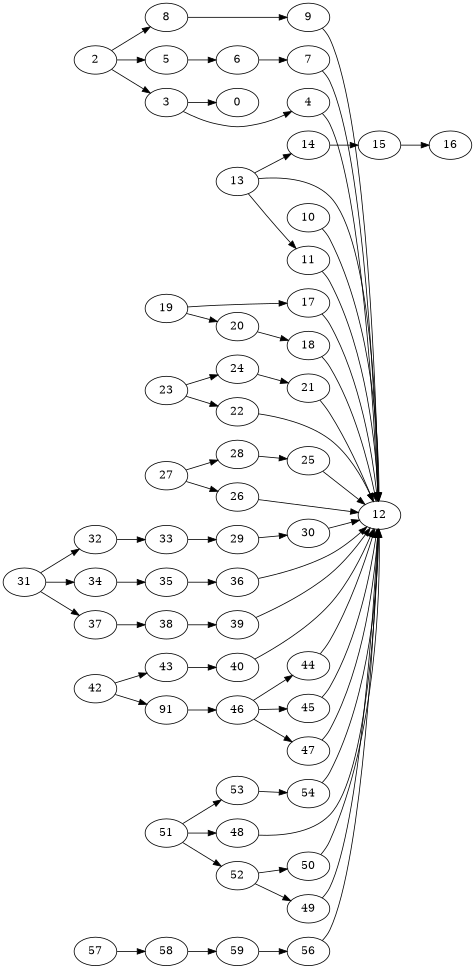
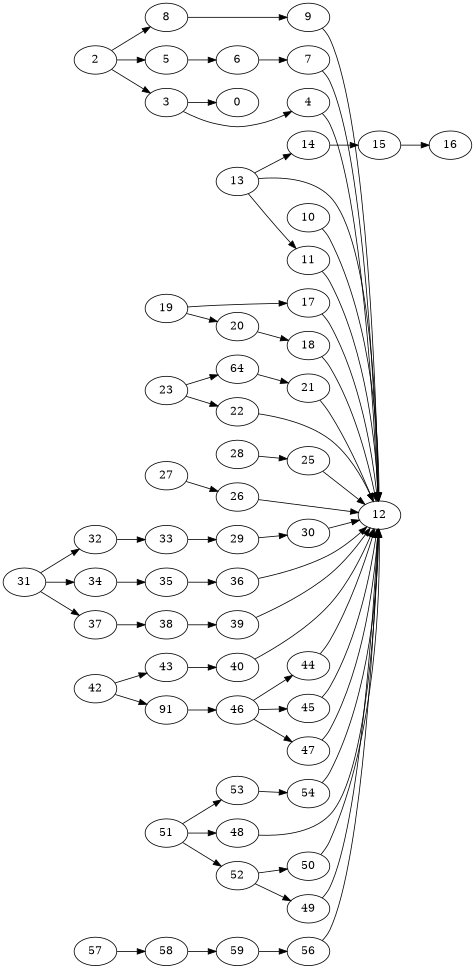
node "24": label "24" -> "64"
edge "27" -> "28": removed
